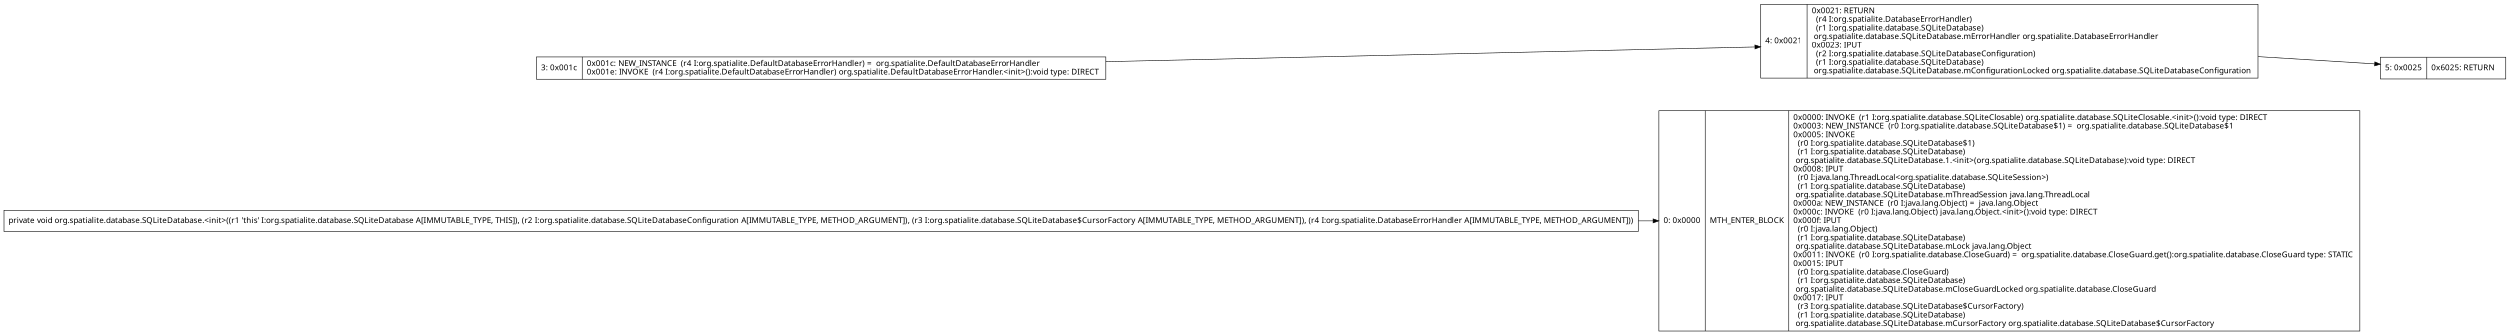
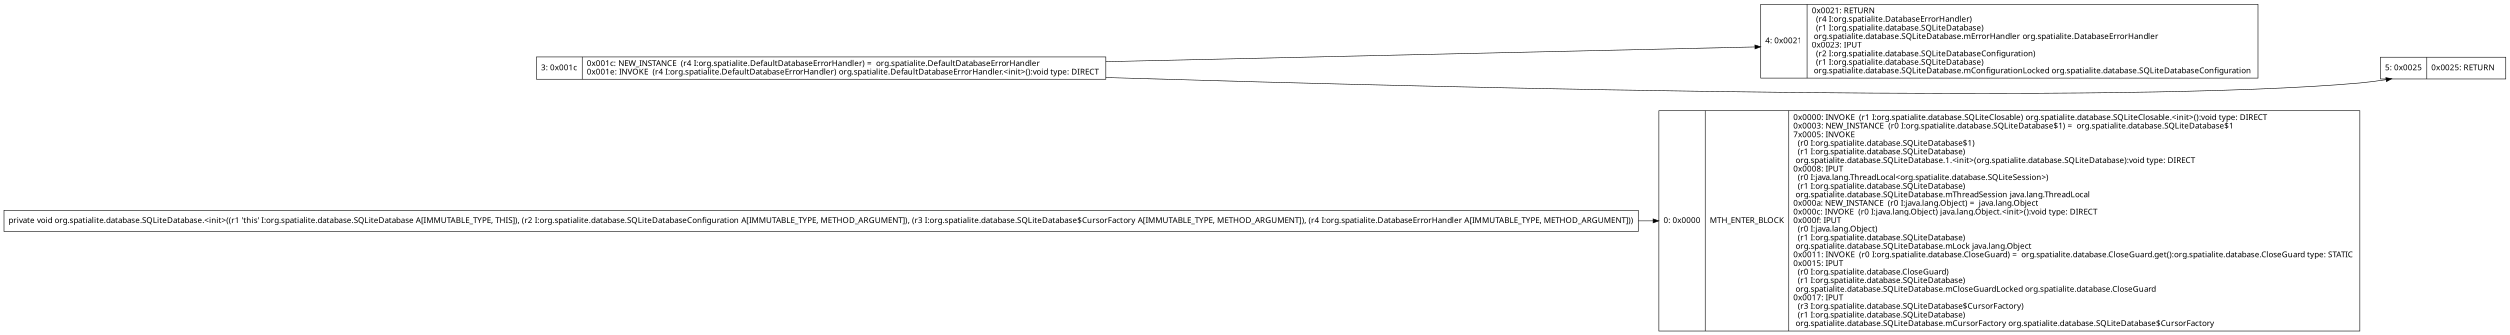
edge "4: 0x0021" -> "5: 0x0025": now "3: 0x001c" -> "5: 0x0025"
node "5: 0x0025": text "0x6025: RETURN" -> "0x0025: RETURN"
node "0: 0x0000": text "0x0005: INVOKE" -> "7x0005: INVOKE"
